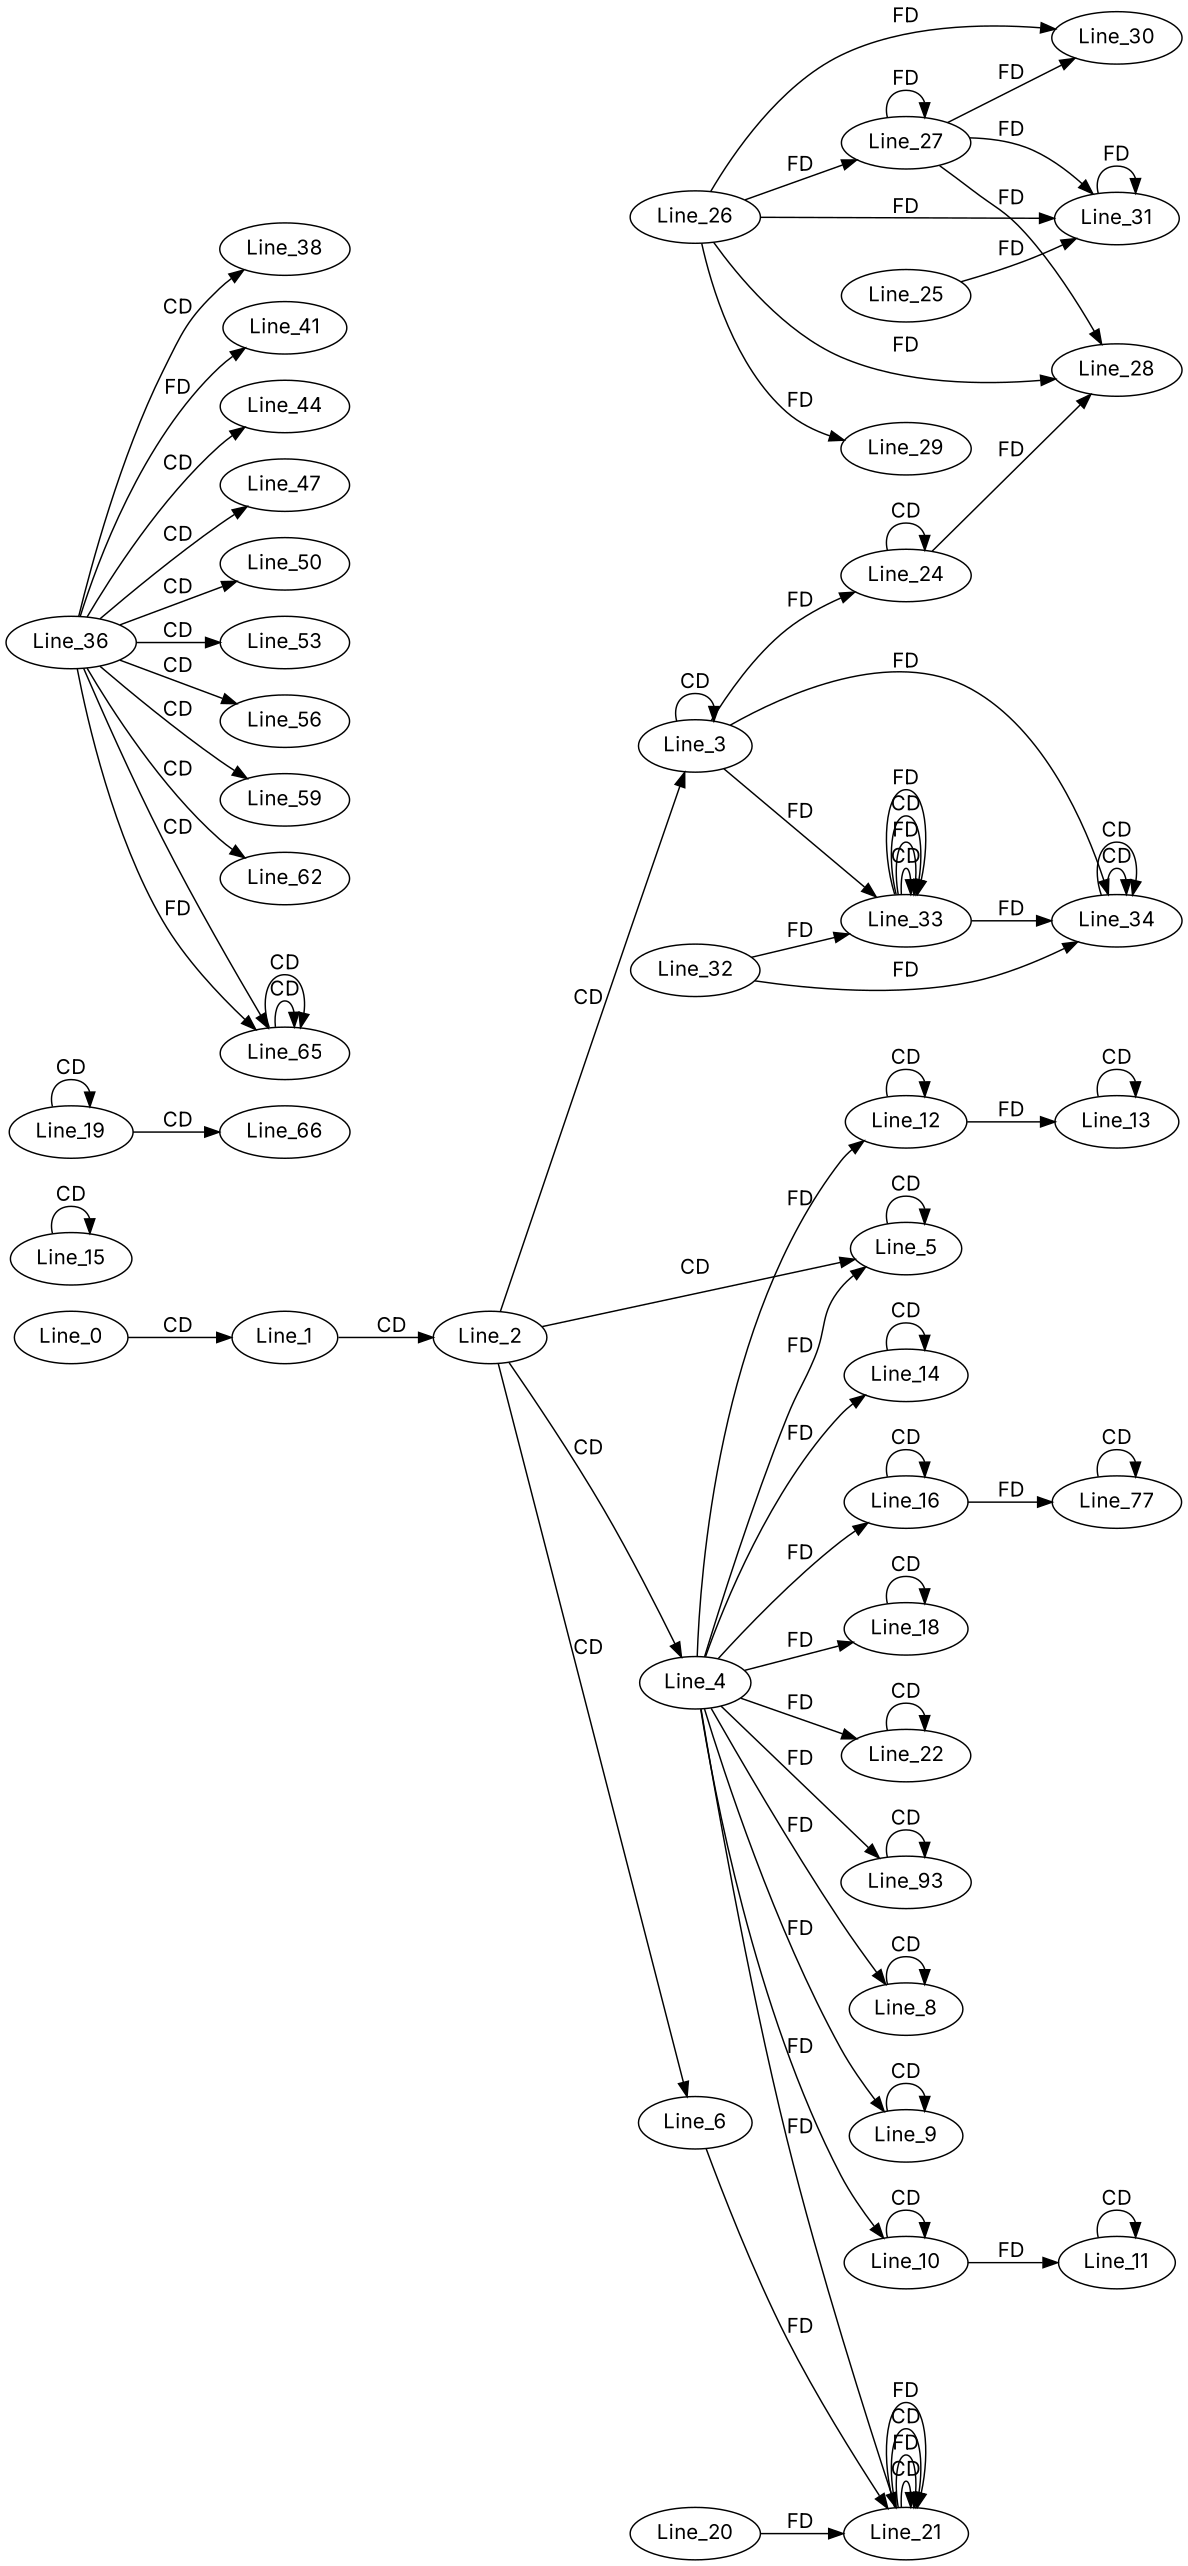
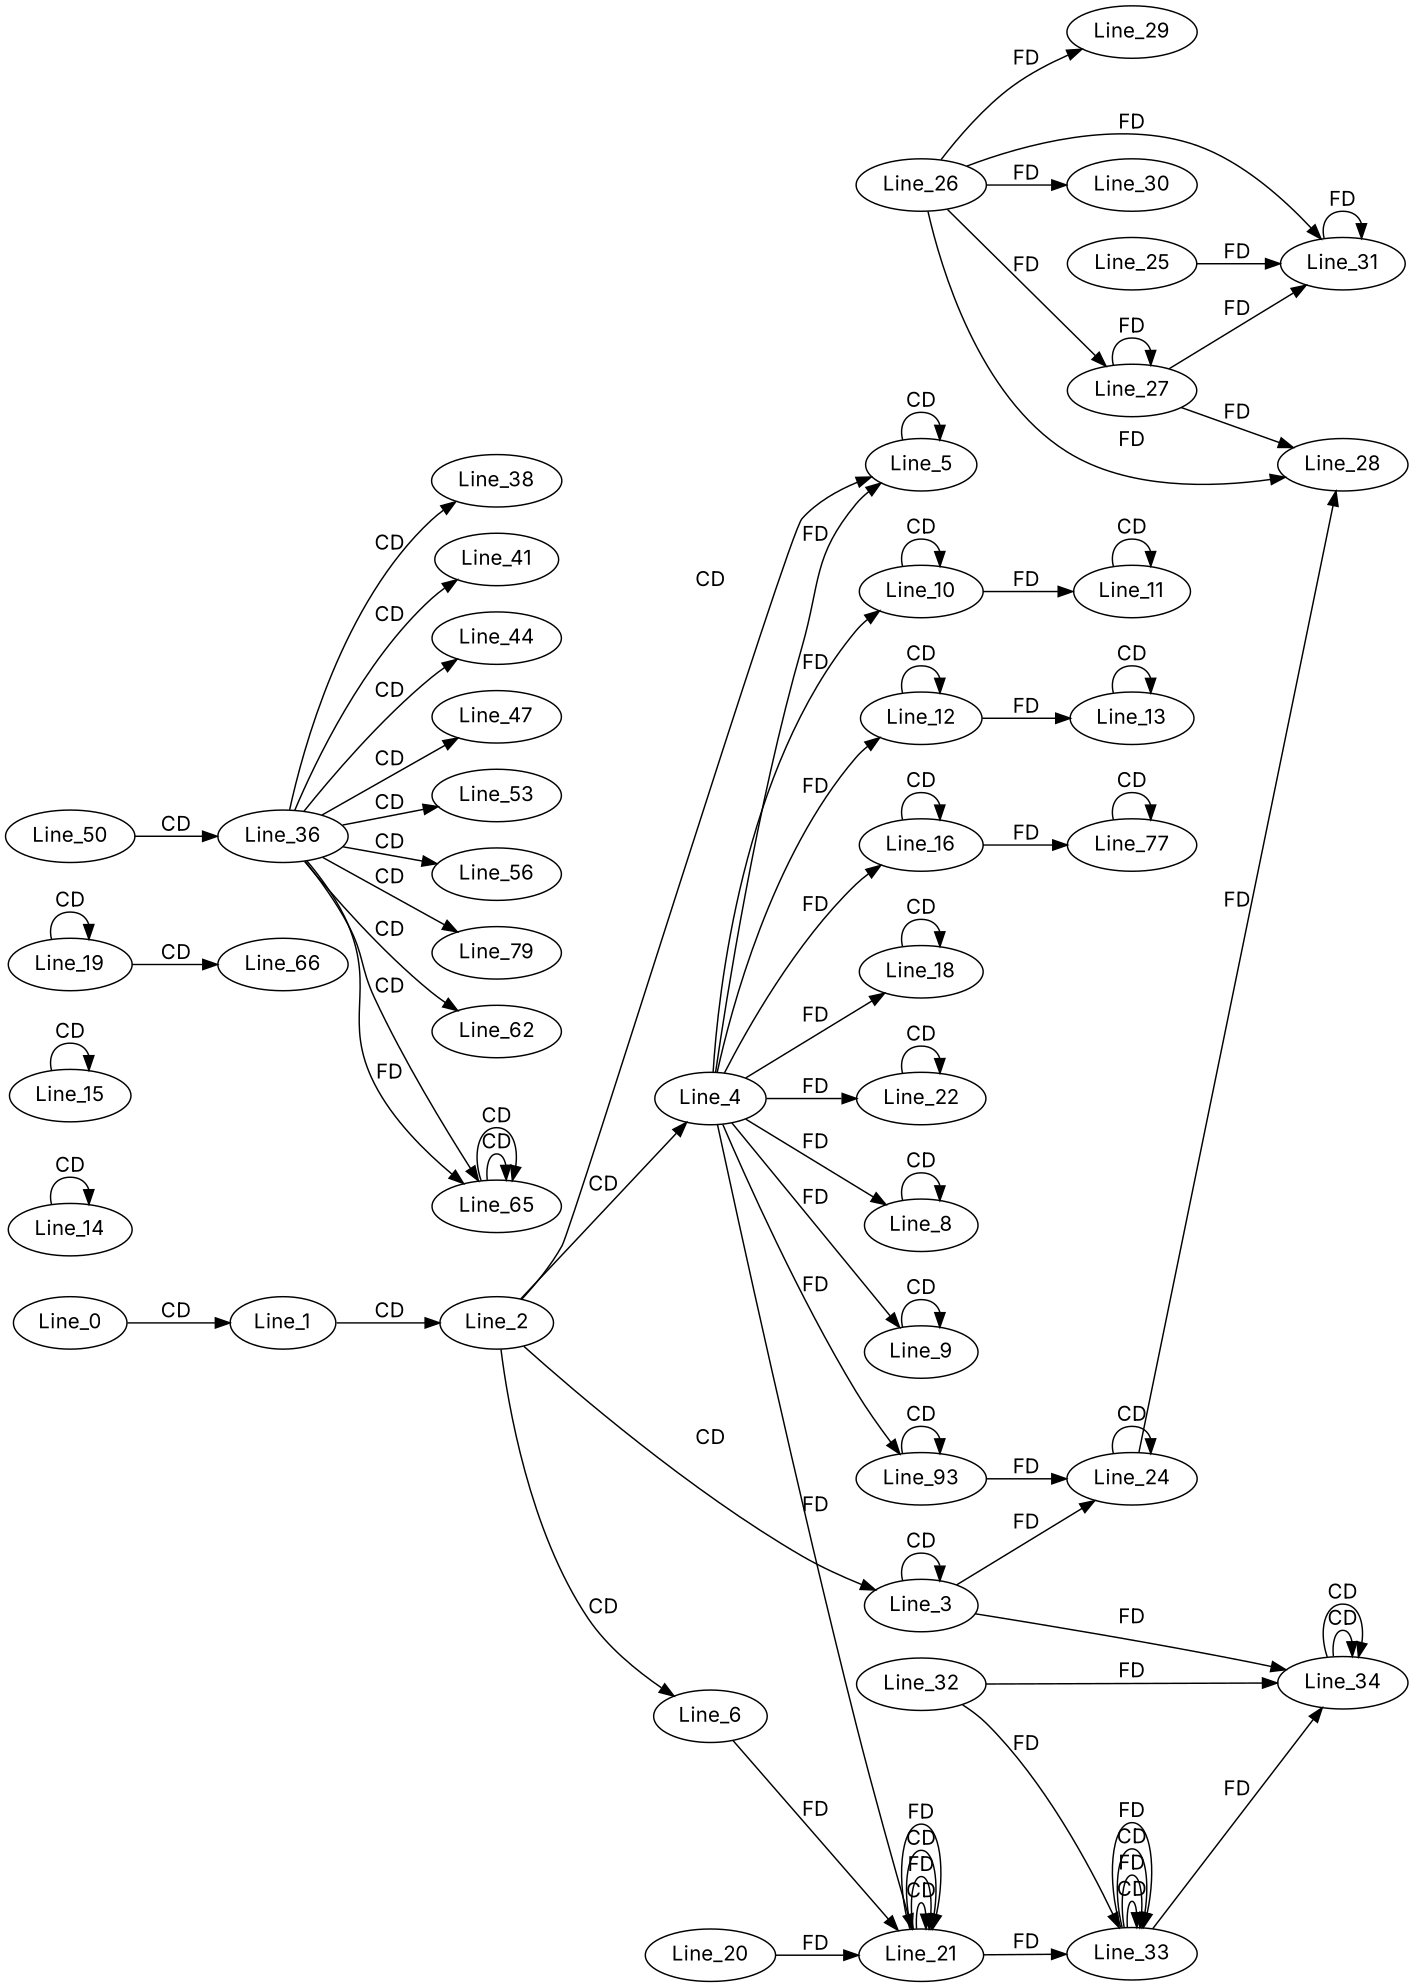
edge "Line_27" -> "Line_30": removed, label "FD"
edge "Line_36" -> "Line_41": label "FD" -> "CD"
edge "Line_36" -> "Line_50": reversed
node "Line_59": label "Line_59" -> "Line_79"
edge "Line_3" -> "Line_33": now "Line_21" -> "Line_33"
edge "Line_93" -> "Line_24": added, label "FD"
edge "Line_4" -> "Line_14": removed, label "FD"
